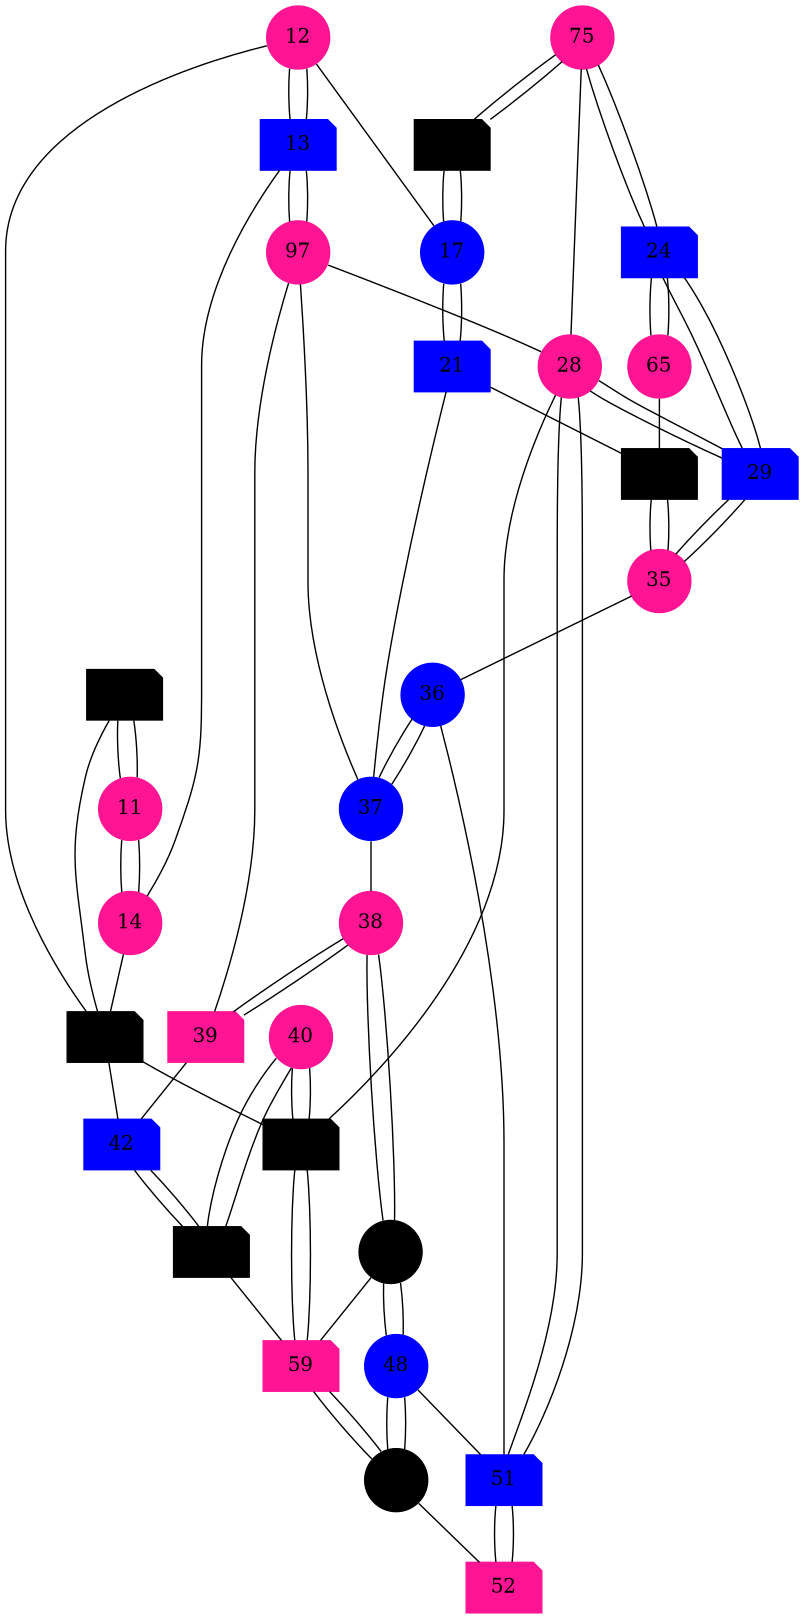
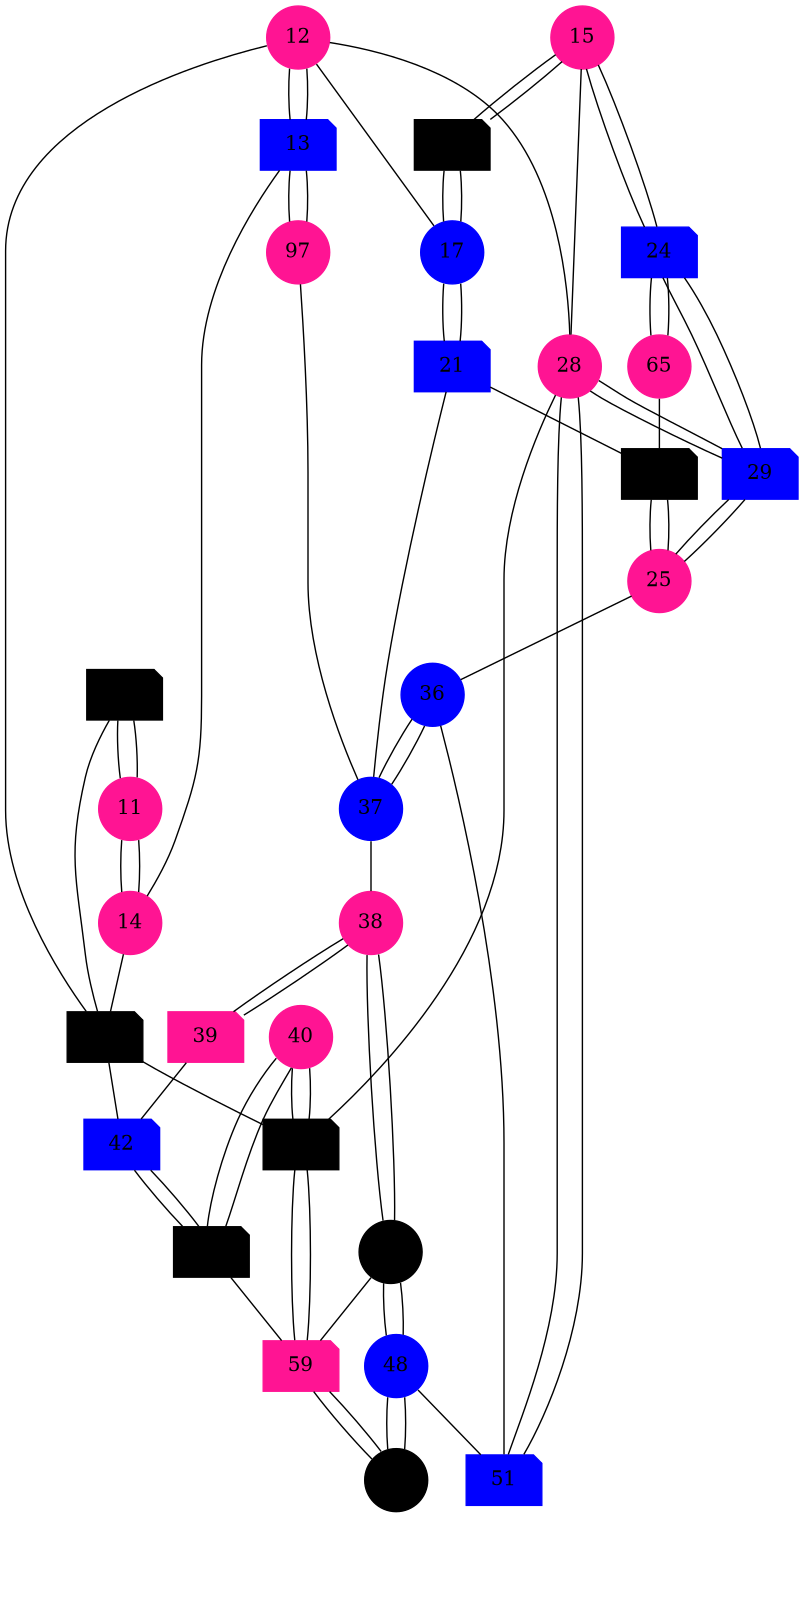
node "75": label "75" -> "15"
edge "97" -- "28": now "12" -- "28"
node "35": label "35" -> "25"
edge "97" -- "39": removed
node "52": removed
